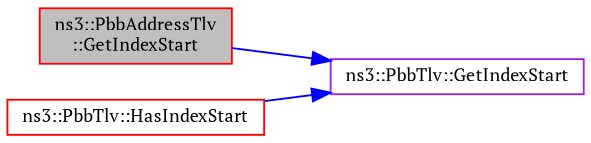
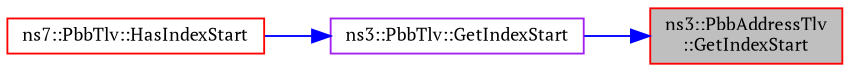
edge "ns3::PbbAddressTlv ::GetIndexStart" -> "ns3::PbbTlv::GetIndexStart": reversed
node "ns3::PbbTlv::HasIndexStart": label "ns3::PbbTlv::HasIndexStart" -> "ns7::PbbTlv::HasIndexStart"
